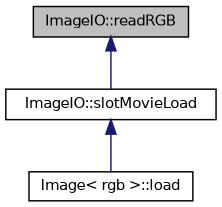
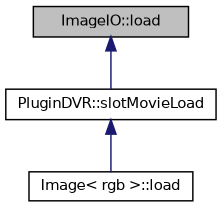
node "ImageIO::readRGB": label "ImageIO::readRGB" -> "ImageIO::load"
node "ImageIO::slotMovieLoad": label "ImageIO::slotMovieLoad" -> "PluginDVR::slotMovieLoad"
